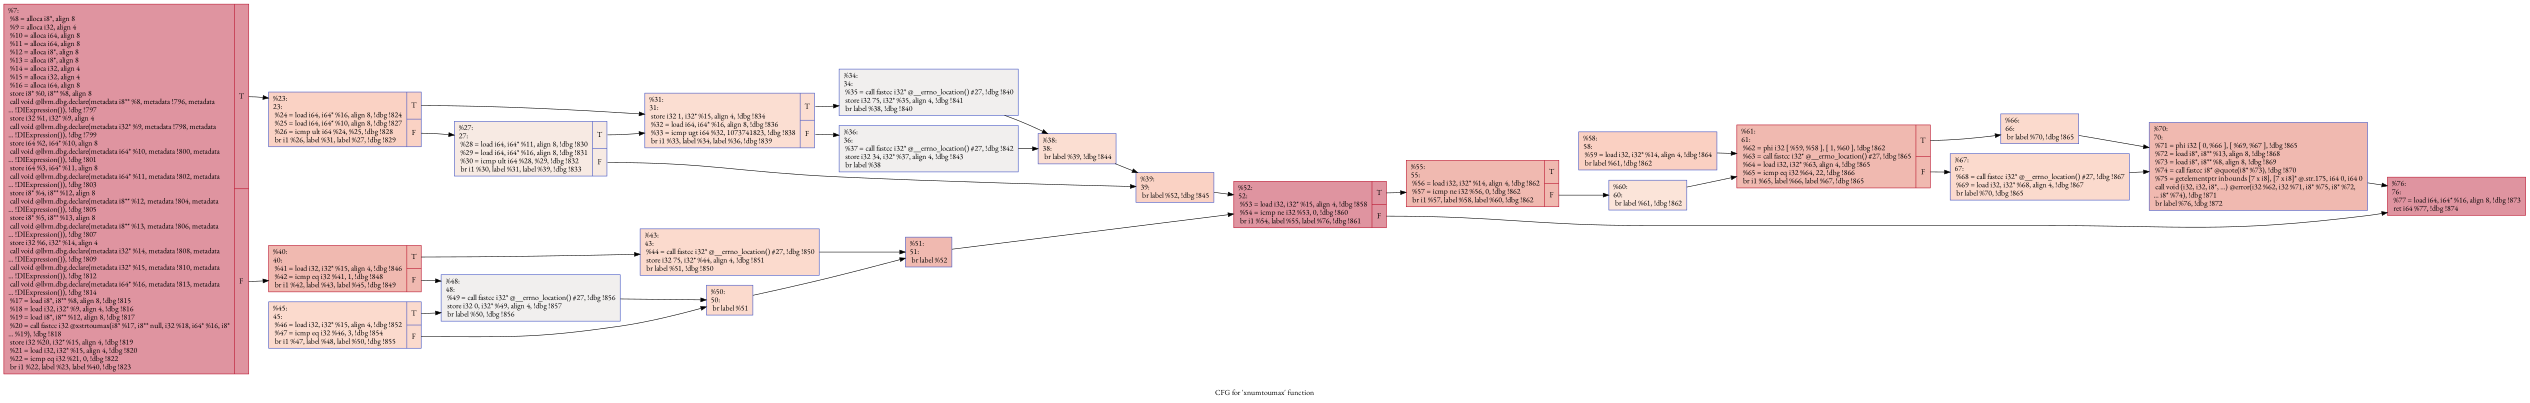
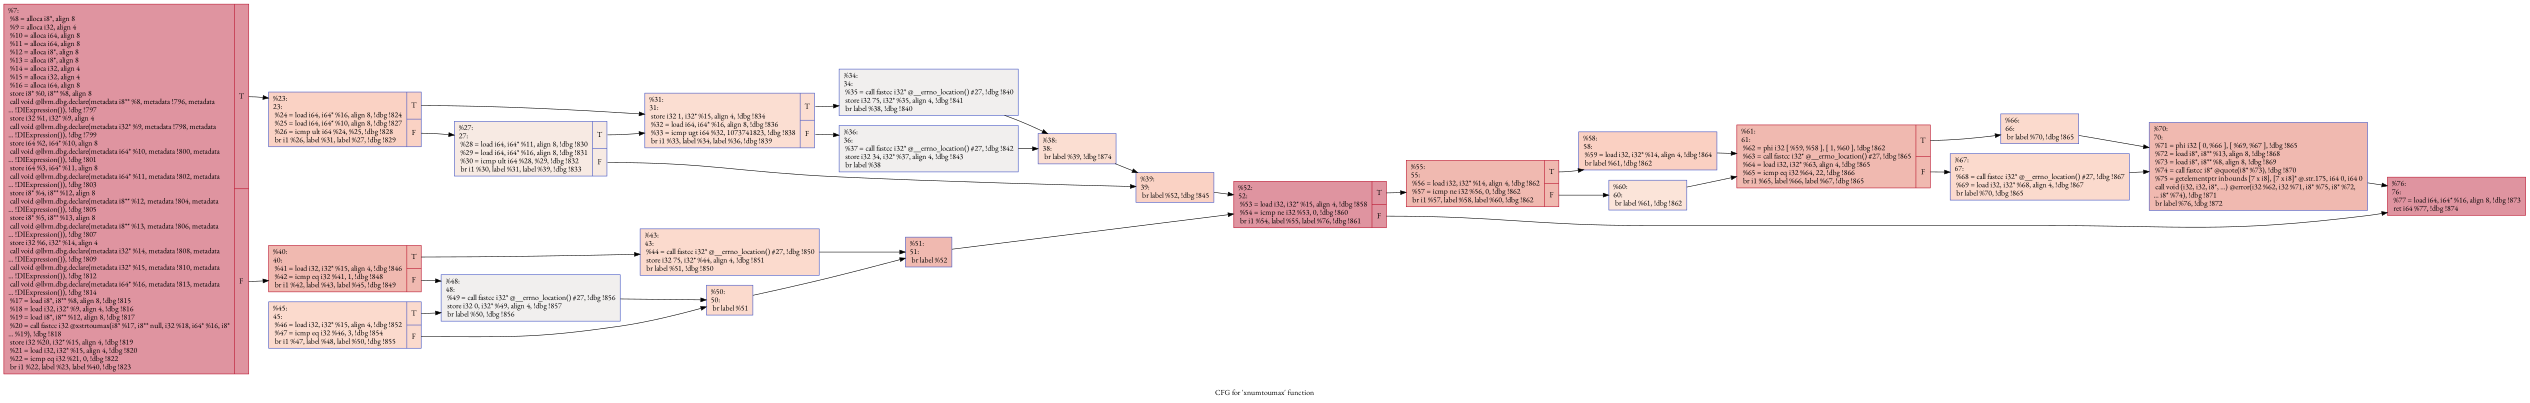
node "%38:": text "br label %39, !dbg !844" -> "br label %39, !dbg !874"
edge "%55:" -> "%58:": added
